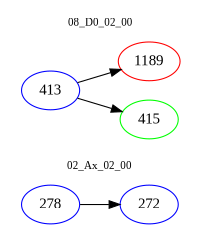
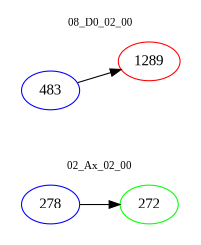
node "1189": label "1189" -> "1289"
node "413": label "413" -> "483"
node "415": removed
node "272": color blue -> green
